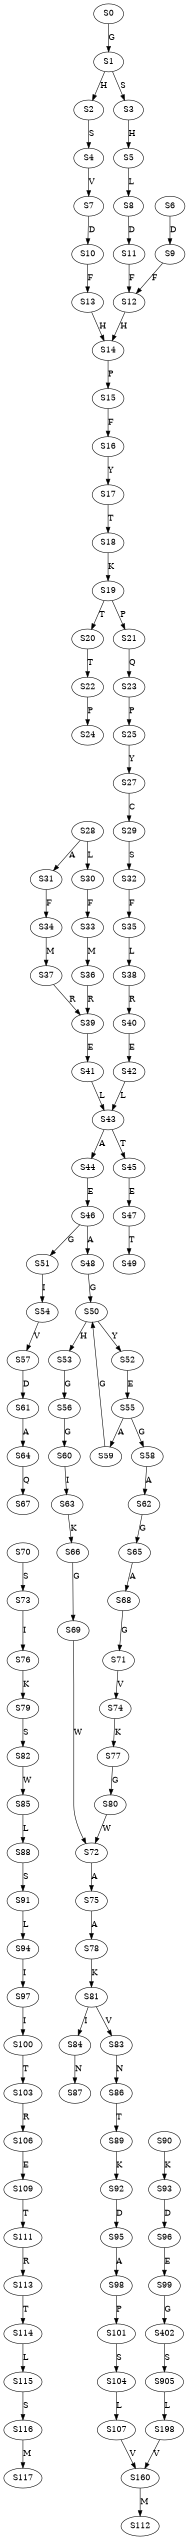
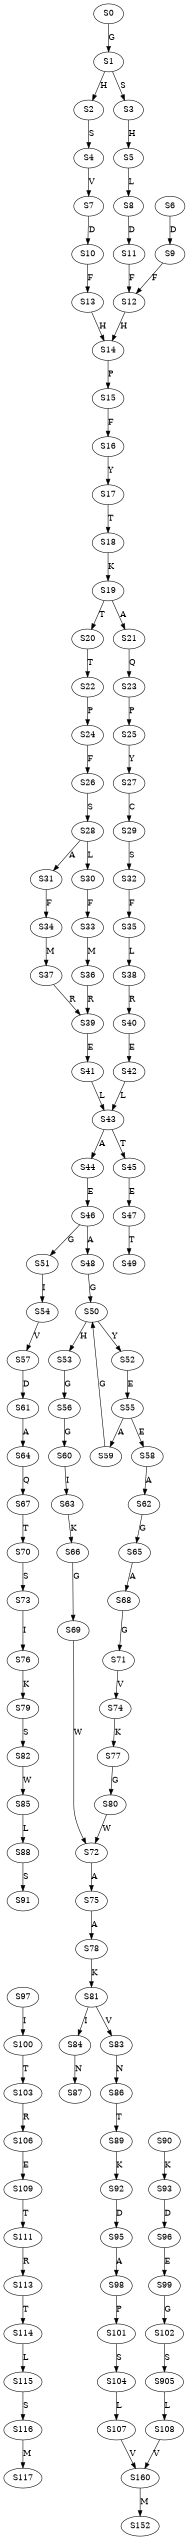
edge "S19" -> "S21": label "P" -> "A"
node "S26": added
edge "S55" -> "S58": label "G" -> "E"
edge "S67" -> "S70": added, label "T"
node "S94": removed
node "S402": label "S402" -> "S102"
node "S198": label "S198" -> "S108"
node "S112": label "S112" -> "S152"
